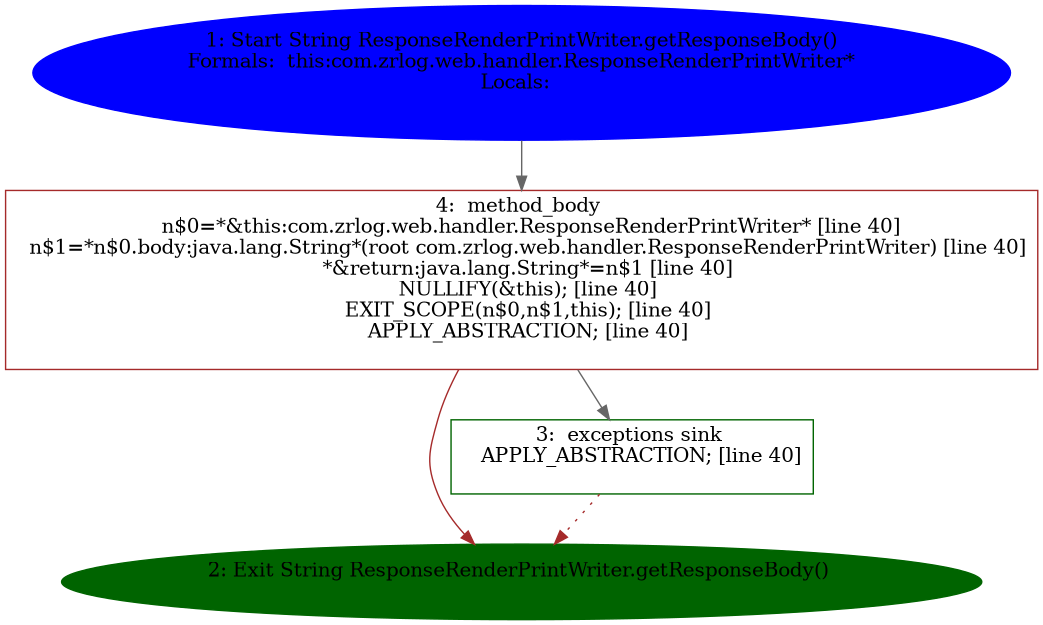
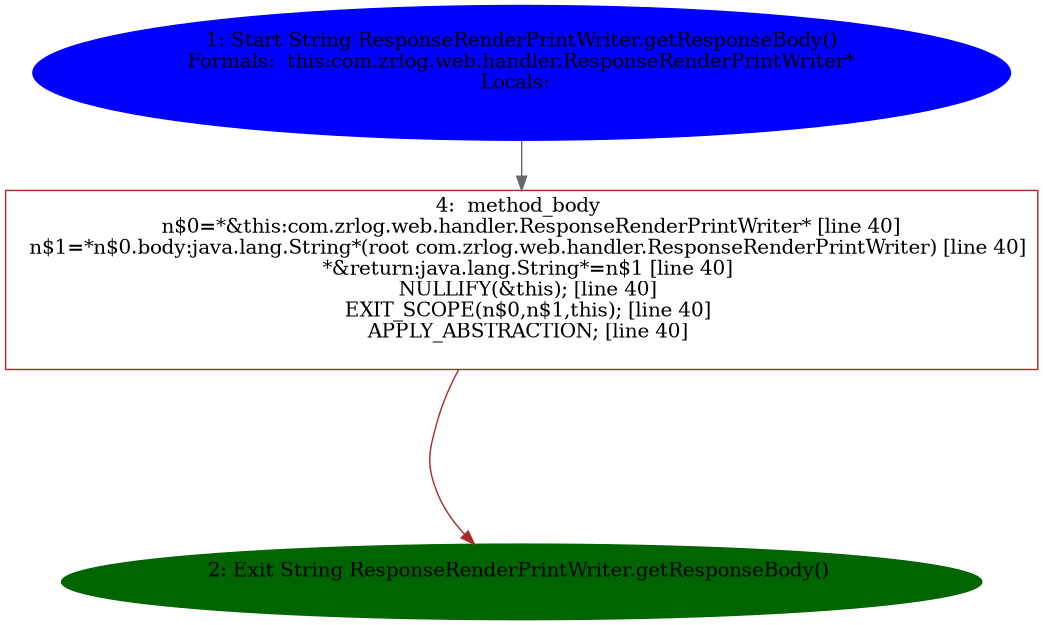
node "3:  exceptions sink APPLY_ABSTRACTION; [line 40]": removed
